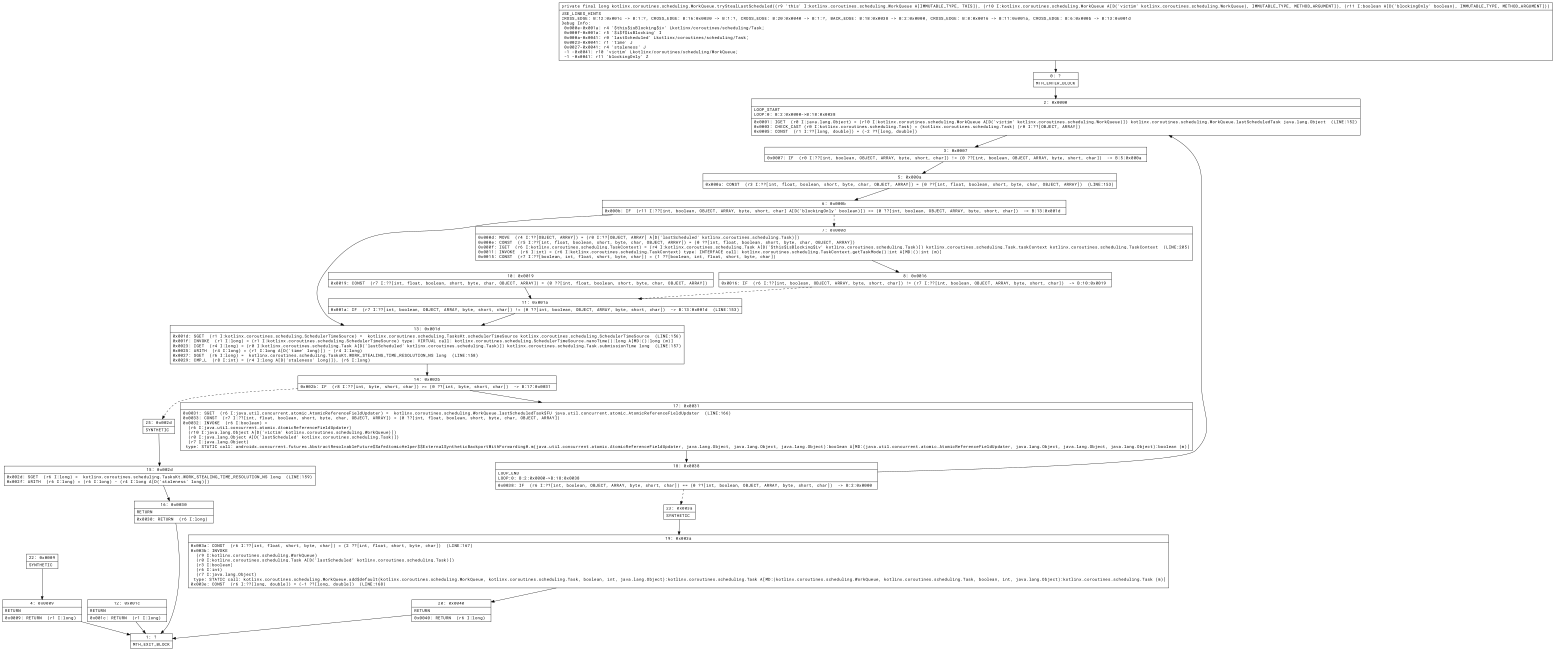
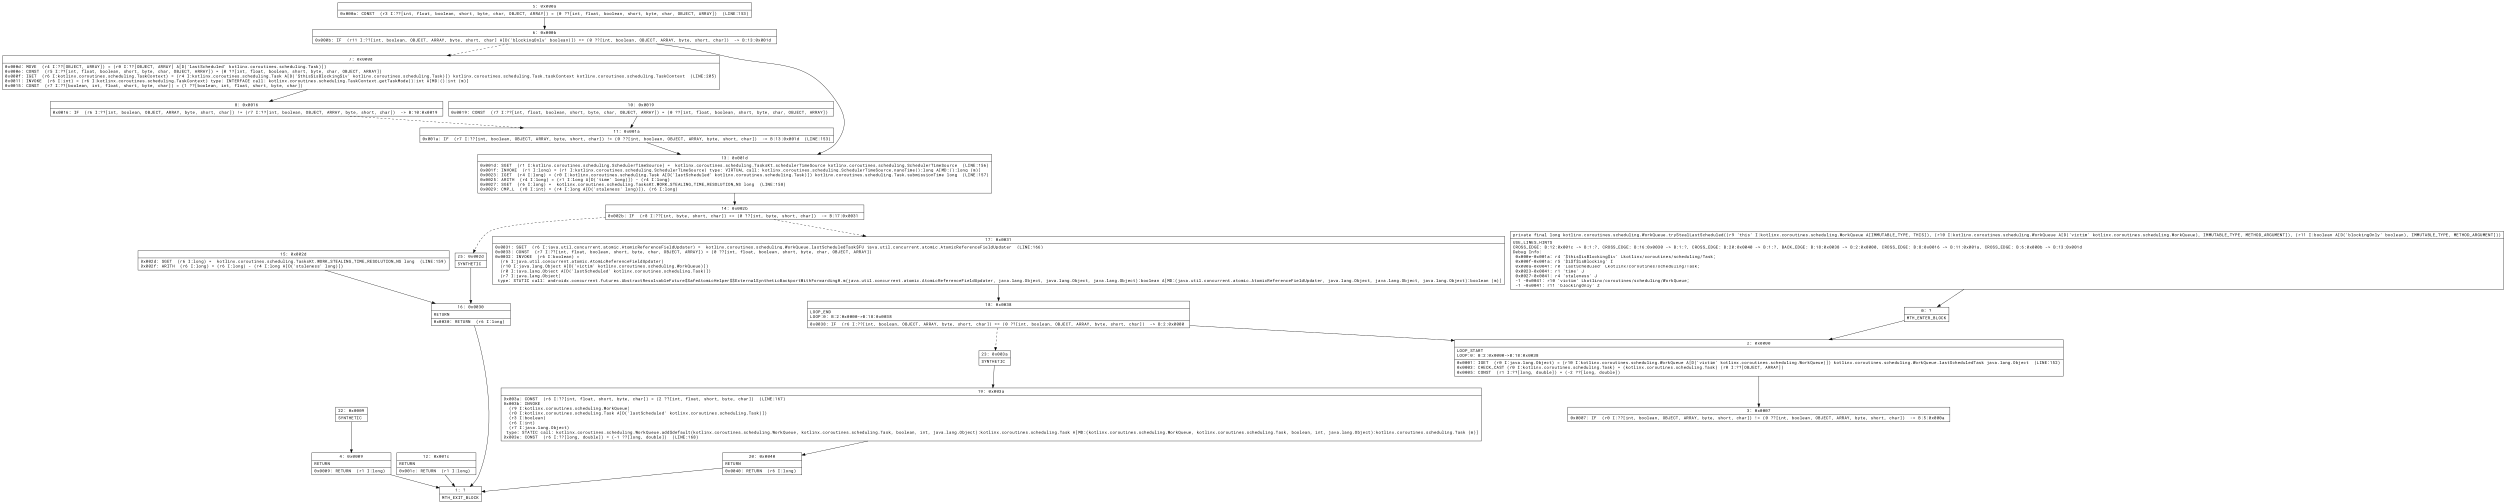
edge "3: 0x0007" -> "5: 0x000a": removed
edge "14: 0x002b" -> "17: 0x0031": style solid -> dashed
edge "25: 0x002d" -> "15: 0x002d": now "25: 0x002d" -> "16: 0x0030"
